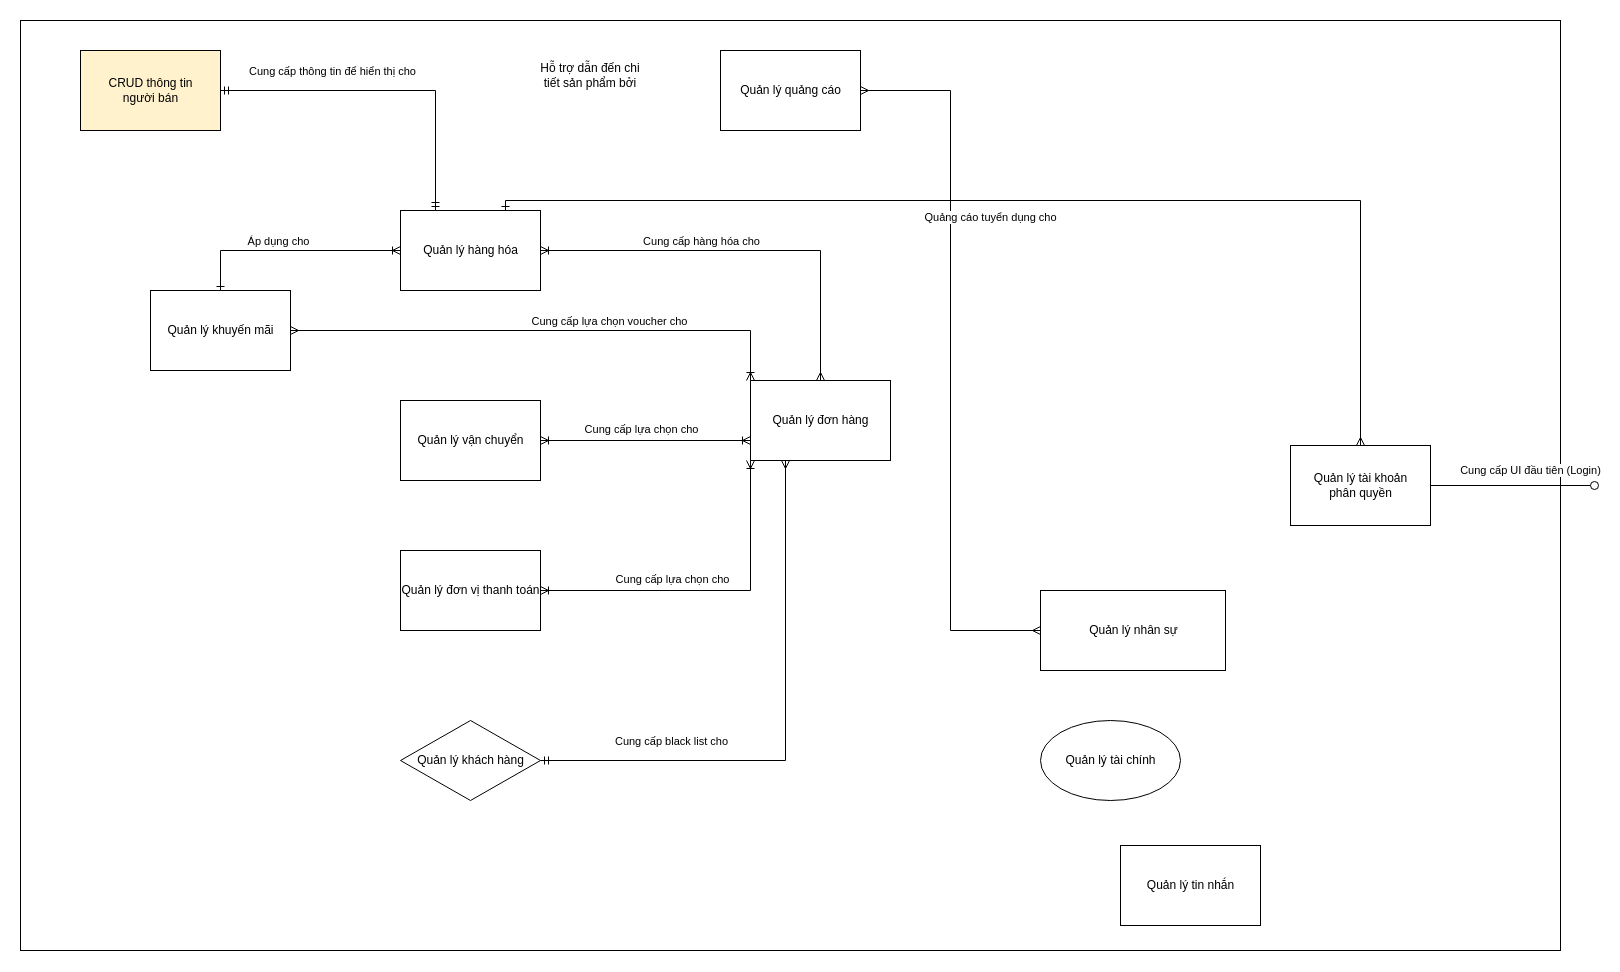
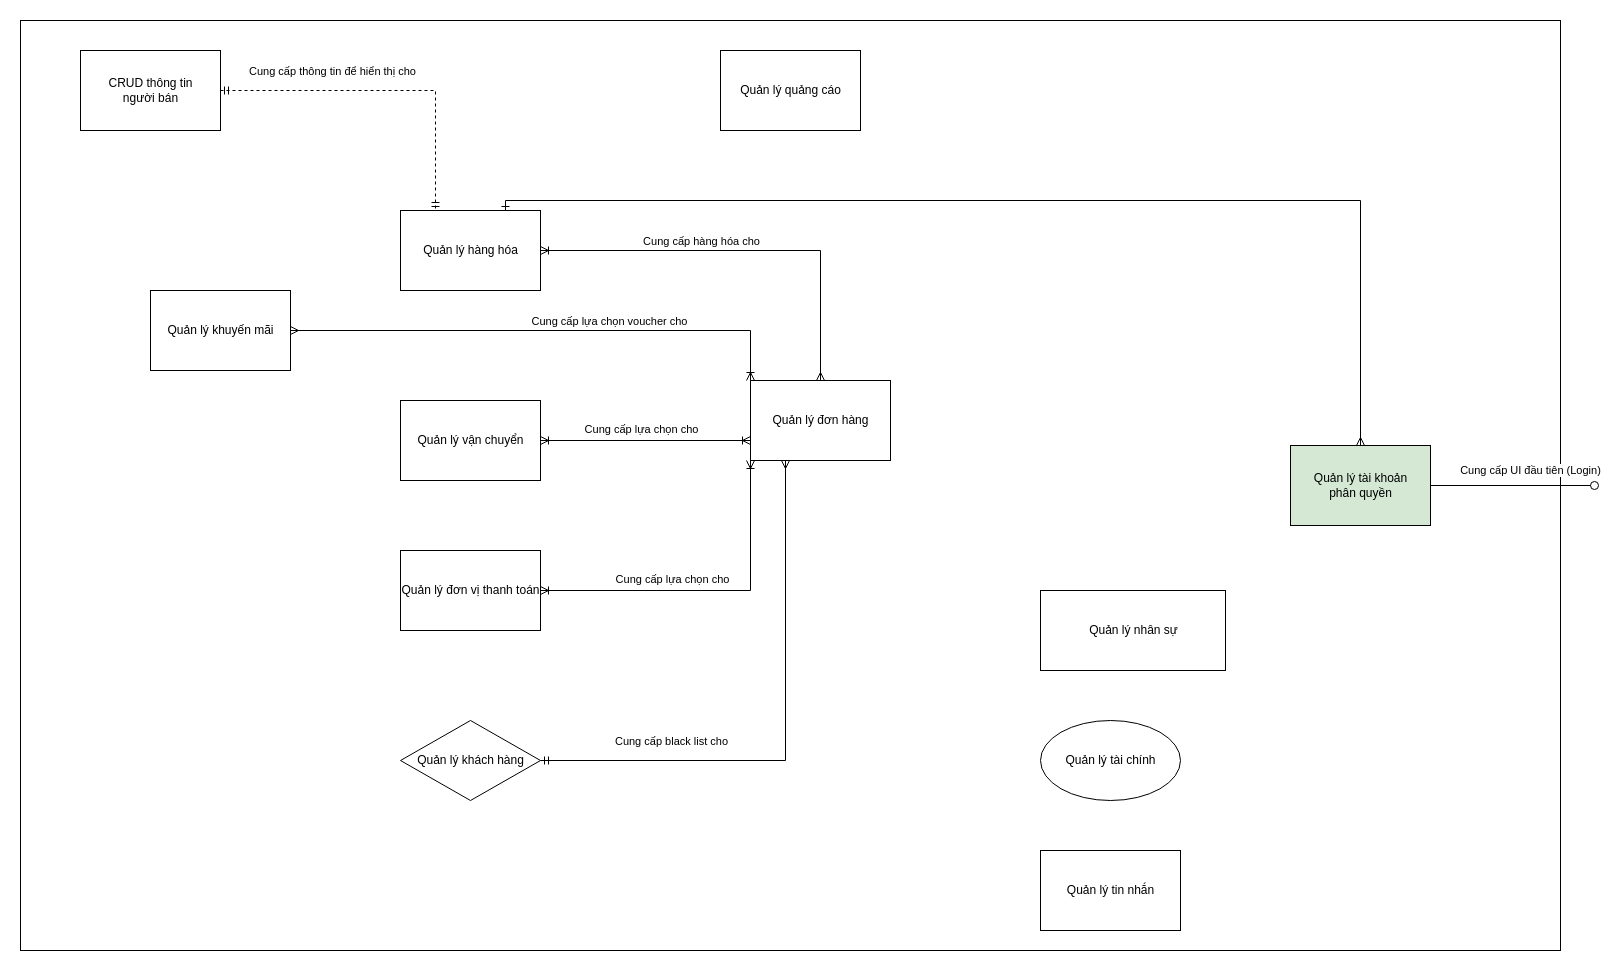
node "Hỗ trợ dẫn đến chi tiết sản phẩm bởi": removed
node "CRUD thông tin người bán": fillcolor #fff2cc -> #ffffff
edge "CRUD thông tin người bán" -- "Quản lý hàng hóa": style solid -> dashed
edge "Quản lý hàng hóa" -- "Quản lý khuyến mãi": removed, label "Áp dụng cho"
edge "Quản lý quảng cáo" -- "Quản lý nhân sự": removed, label "Quảng cáo tuyển dụng cho"
node "Quản lý tài khoản phân quyền": fillcolor #ffffff -> #d5e8d4
node "Quản lý tin nhắn": moved (1191, 886) -> (1111, 891)
